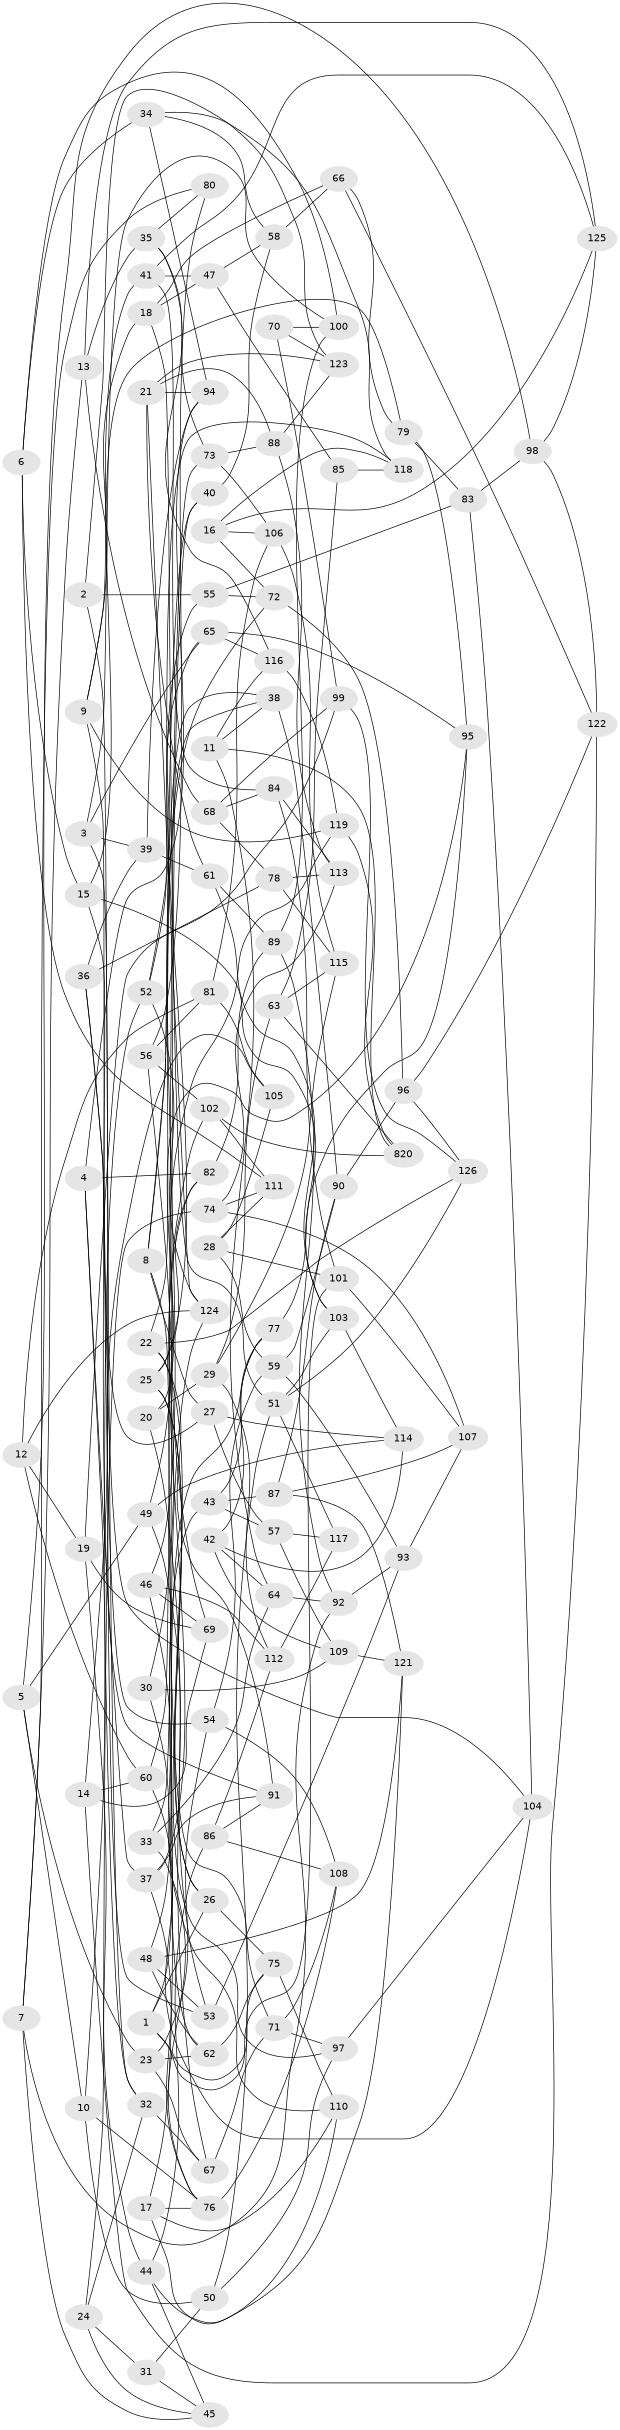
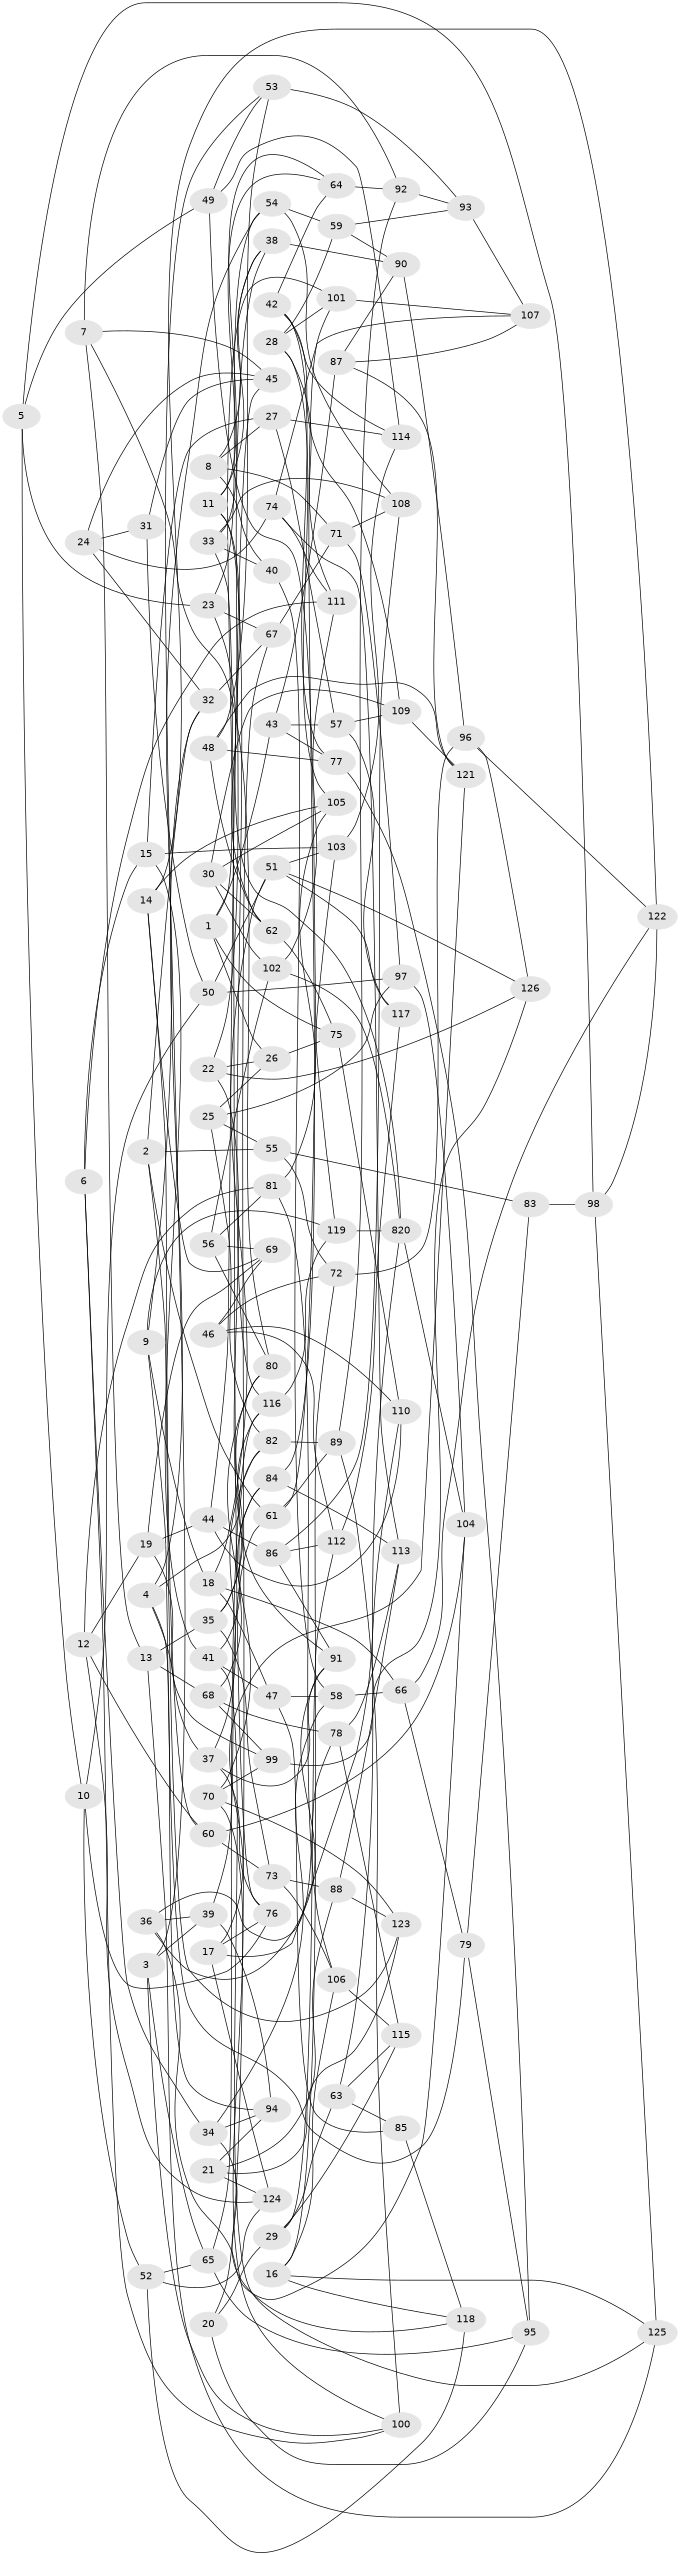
edge "21" -- "61": now "2" -- "61"
edge "105" -- "30": added
edge "83" -- "104": now "820" -- "104"
edge "80" -- "70": added
edge "108" -- "76": now "108" -- "33"
